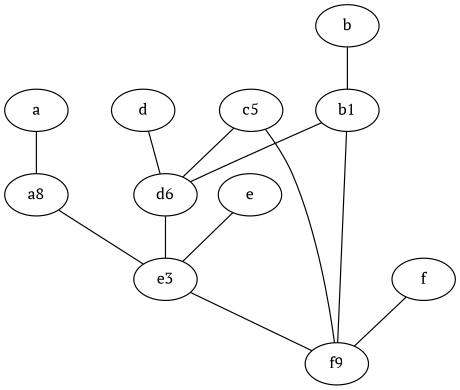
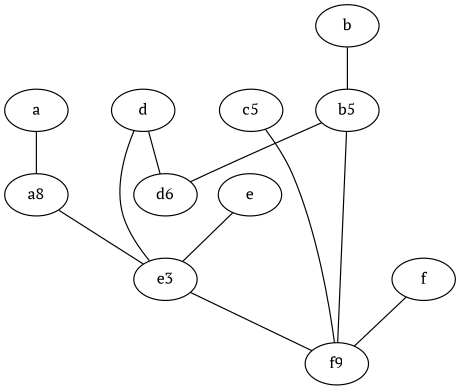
node "b1": label "b1" -> "b5"
edge "c5" -- "d6": removed
edge "d6" -- "e3": now "d" -- "e3"
